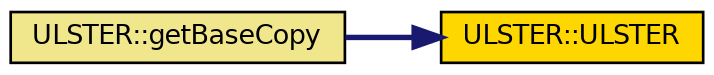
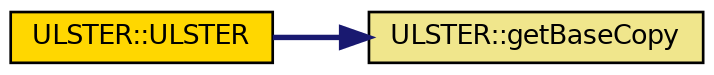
edge "ULSTER::getBaseCopy" -> "ULSTER::ULSTER": reversed
